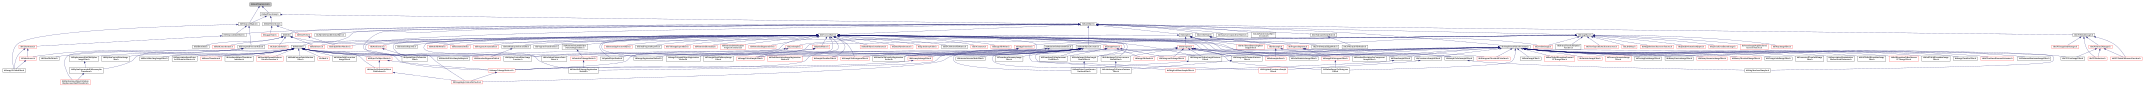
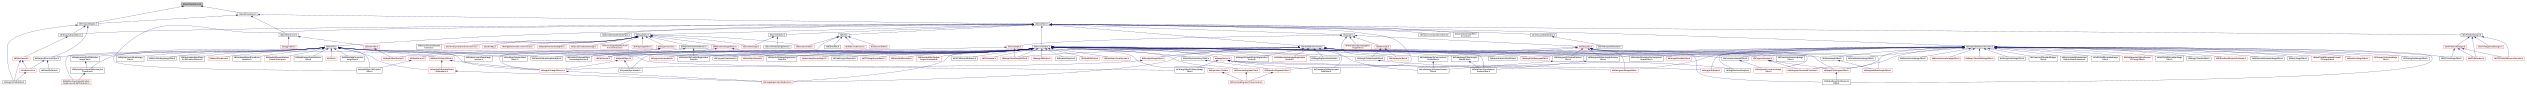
edge "itkPointSetToImageMetric.h" -> "itkPointSetToSpatialObject DemonsRegistration.h": reversed
node "itkWatershedSegmentTreeGenerator.h": added
